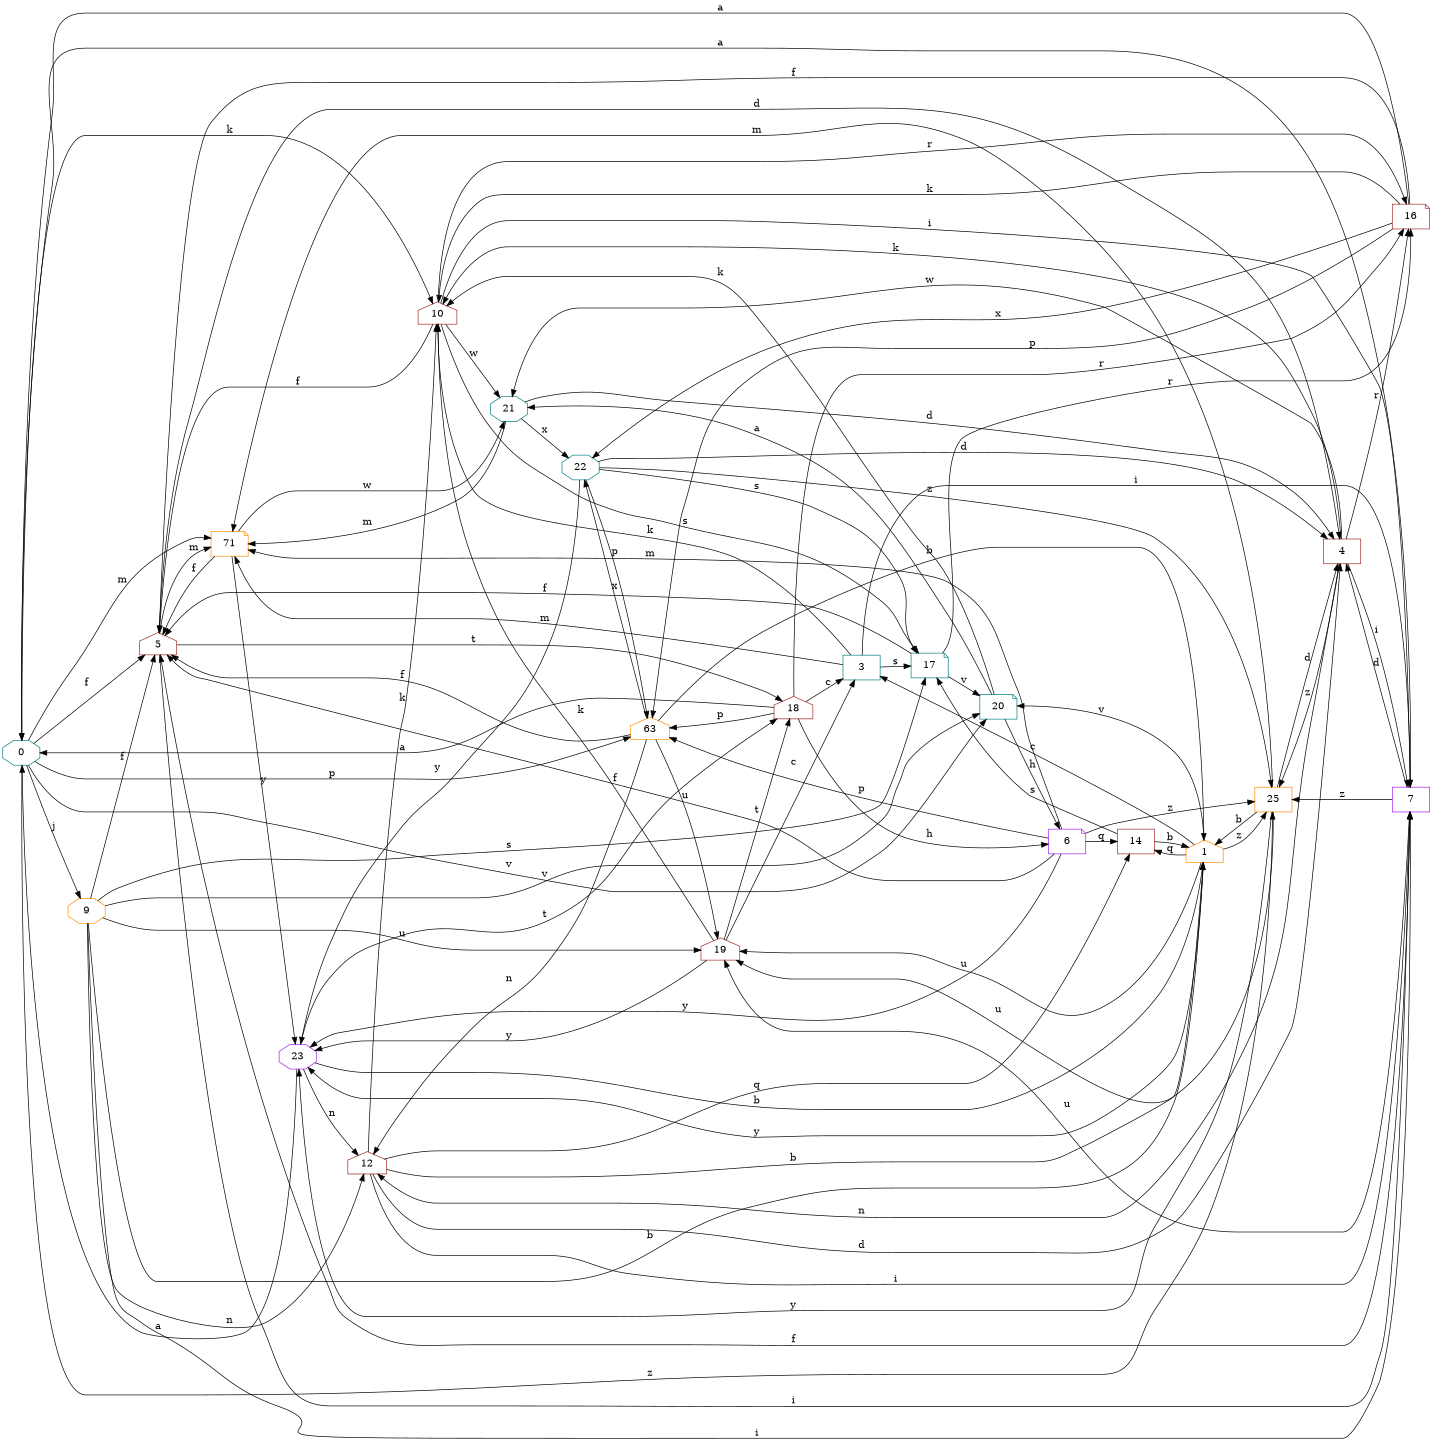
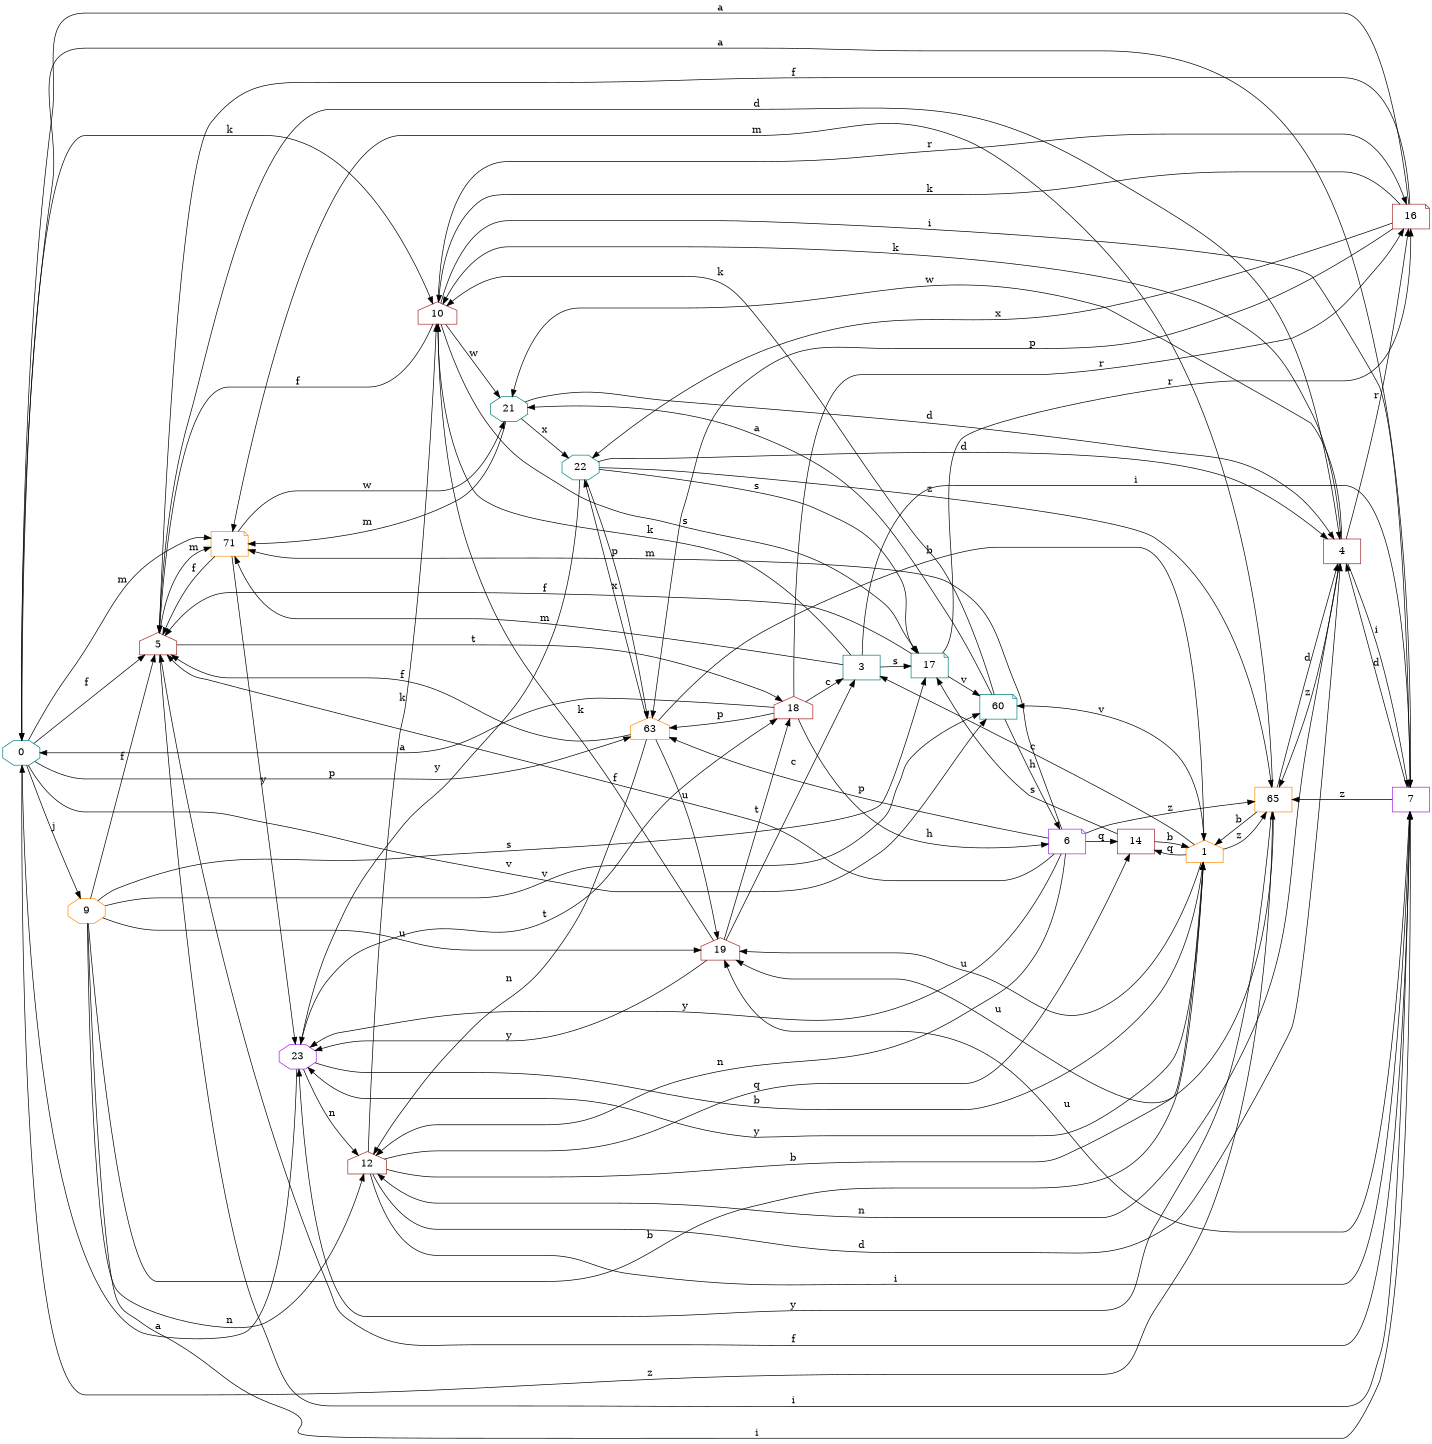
node "20": label "20" -> "60"
node "25": label "25" -> "65"
edge "6" -> "12": added, label "n"
